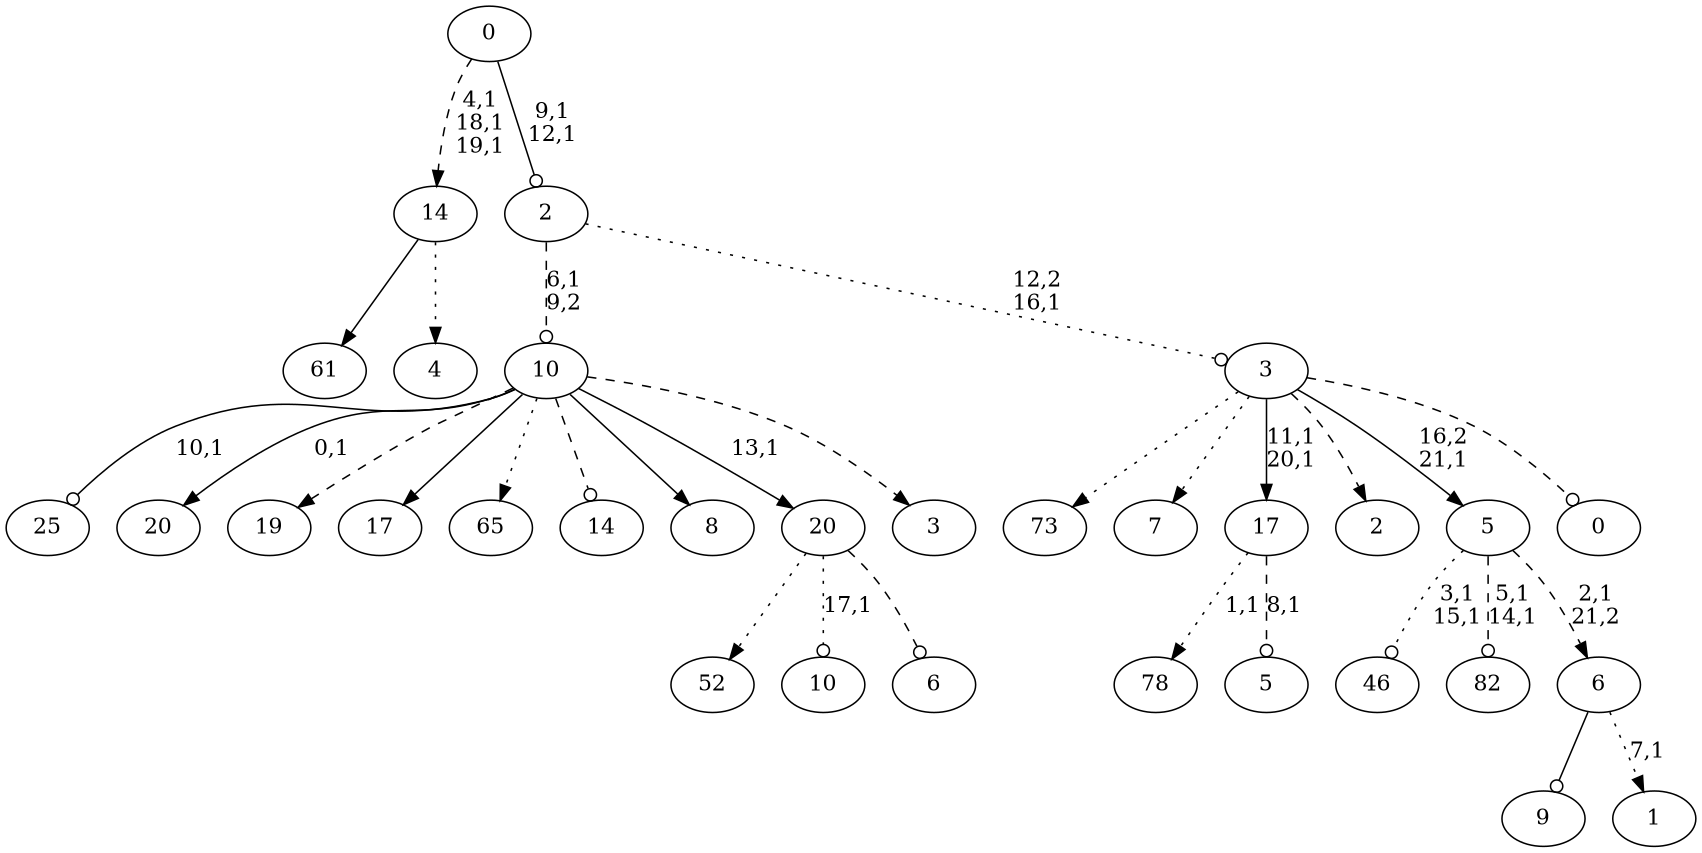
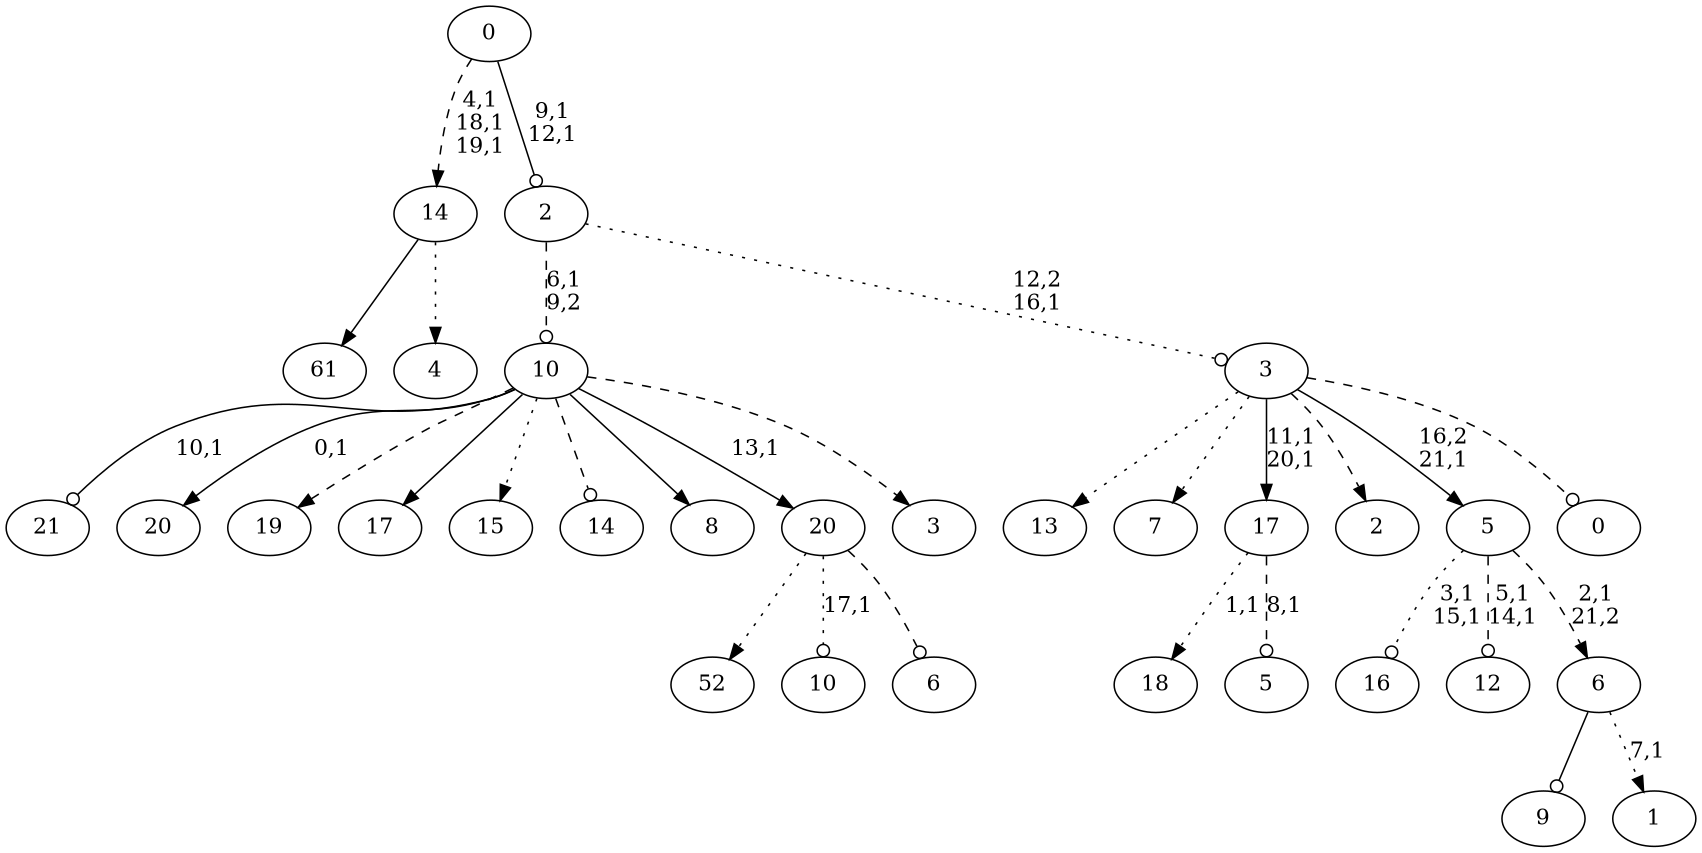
node "25": label "25" -> "21"
node "65": label "65" -> "15"
node "73": label "73" -> "13"
node "78": label "78" -> "18"
node "46": label "46" -> "16"
node "82": label "82" -> "12"
